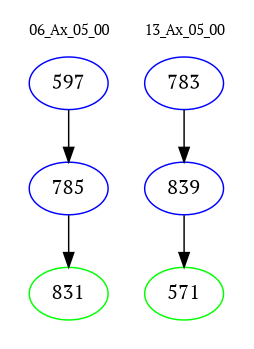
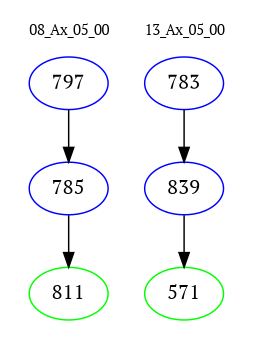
cluster "06_Ax_05_00": label "06_Ax_05_00" -> "08_Ax_05_00"
node "597": label "597" -> "797"
node "831": label "831" -> "811"
